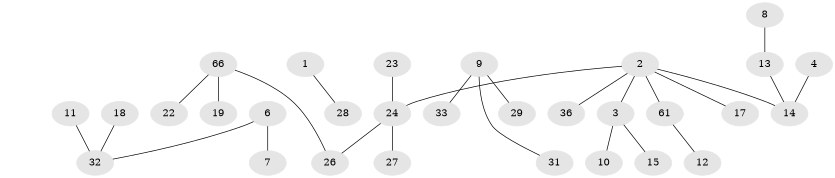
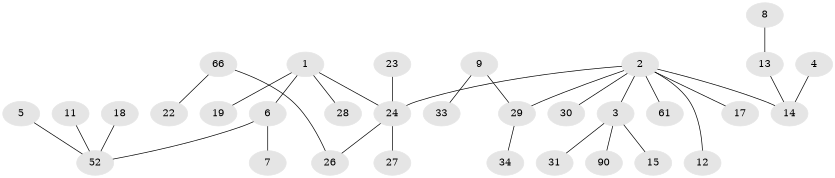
edge "2" -- "29": added
edge "66" -- "19": now "1" -- "19"
edge "1" -- "6": added
edge "1" -- "24": added
node "5": added
node "36": label "36" -> "30"
edge "9" -- "31": now "3" -- "31"
edge "61" -- "12": now "2" -- "12"
node "32": label "32" -> "52"
node "34": added
node "10": label "10" -> "90"
